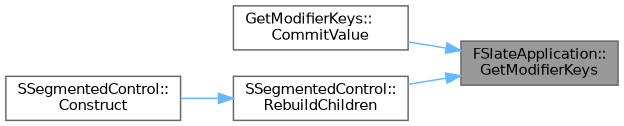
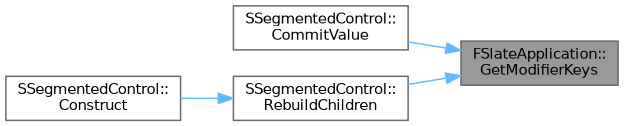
node "GetModifierKeys:: CommitValue": label "GetModifierKeys:: CommitValue" -> "SSegmentedControl:: CommitValue"
